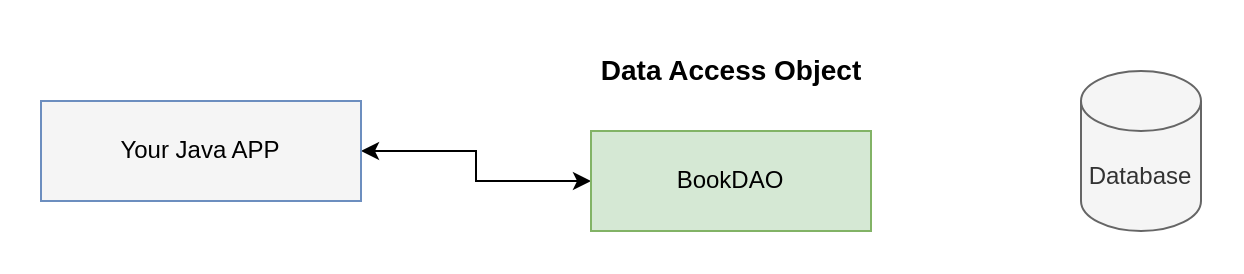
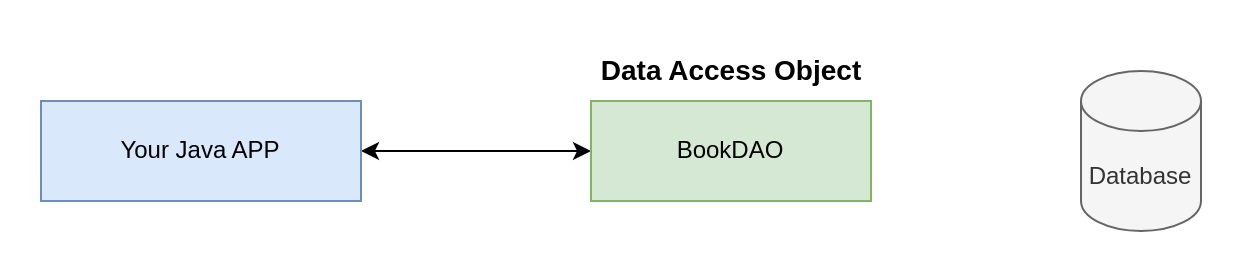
node "Your Java APP": fillcolor #f5f5f5 -> #dae8fc
node "BookDAO": moved (731, 181) -> (731, 151)
